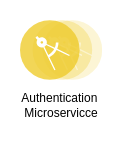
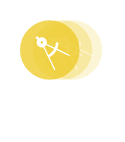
node "Authentication Microservicce": removed
